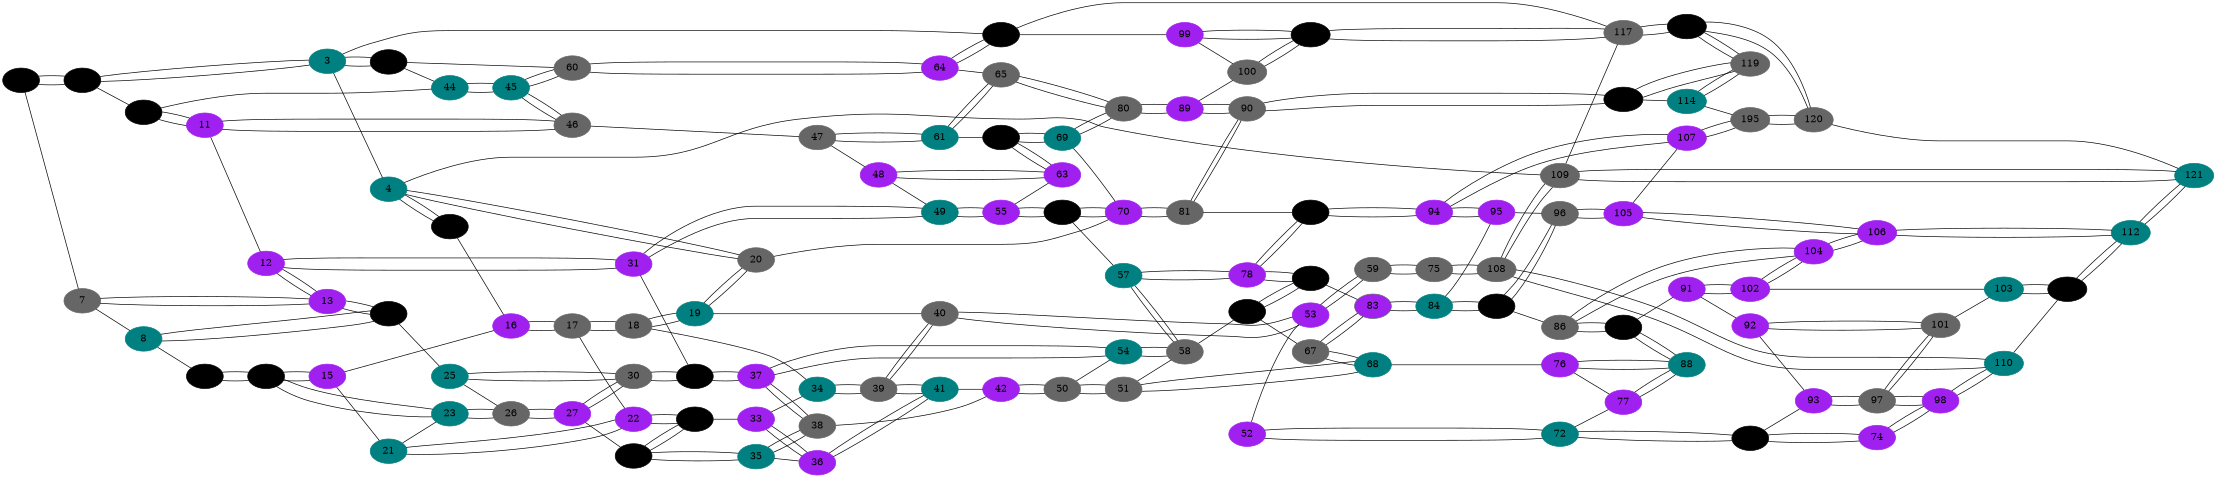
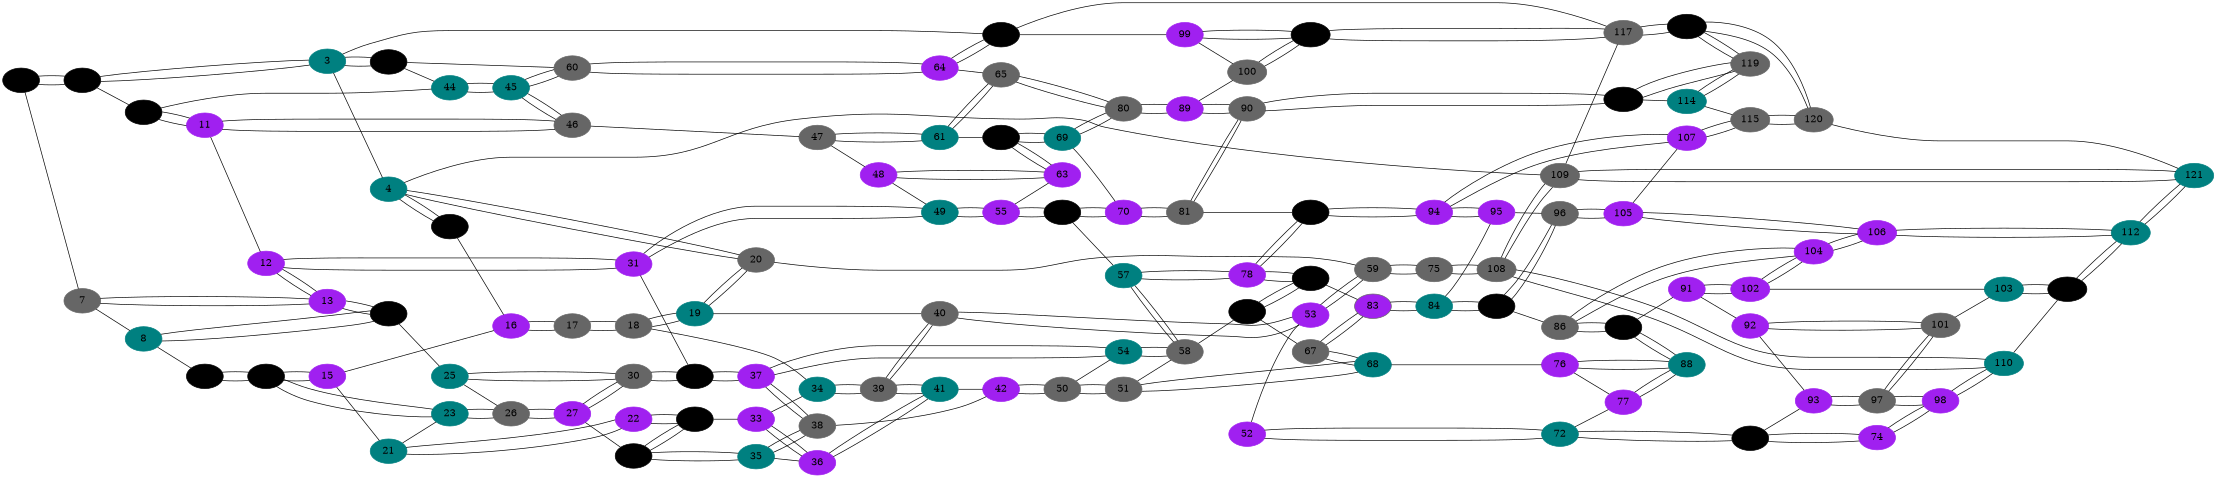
node "195": label "195" -> "115"
edge "70" -- "20": now "59" -- "20"
edge "17" -- "22": removed
